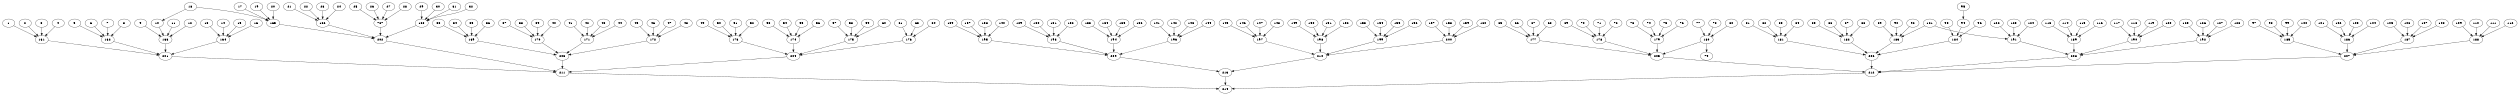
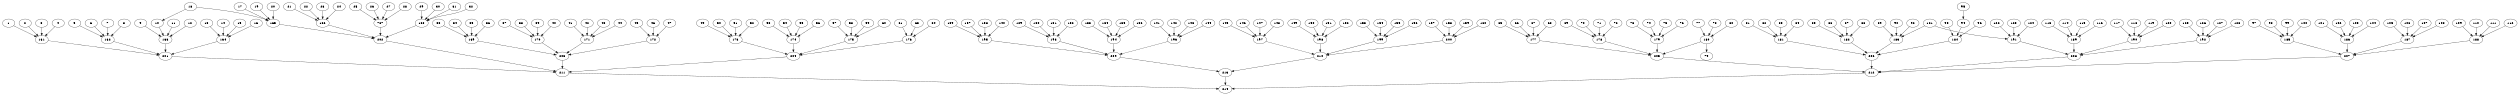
node "48": removed
